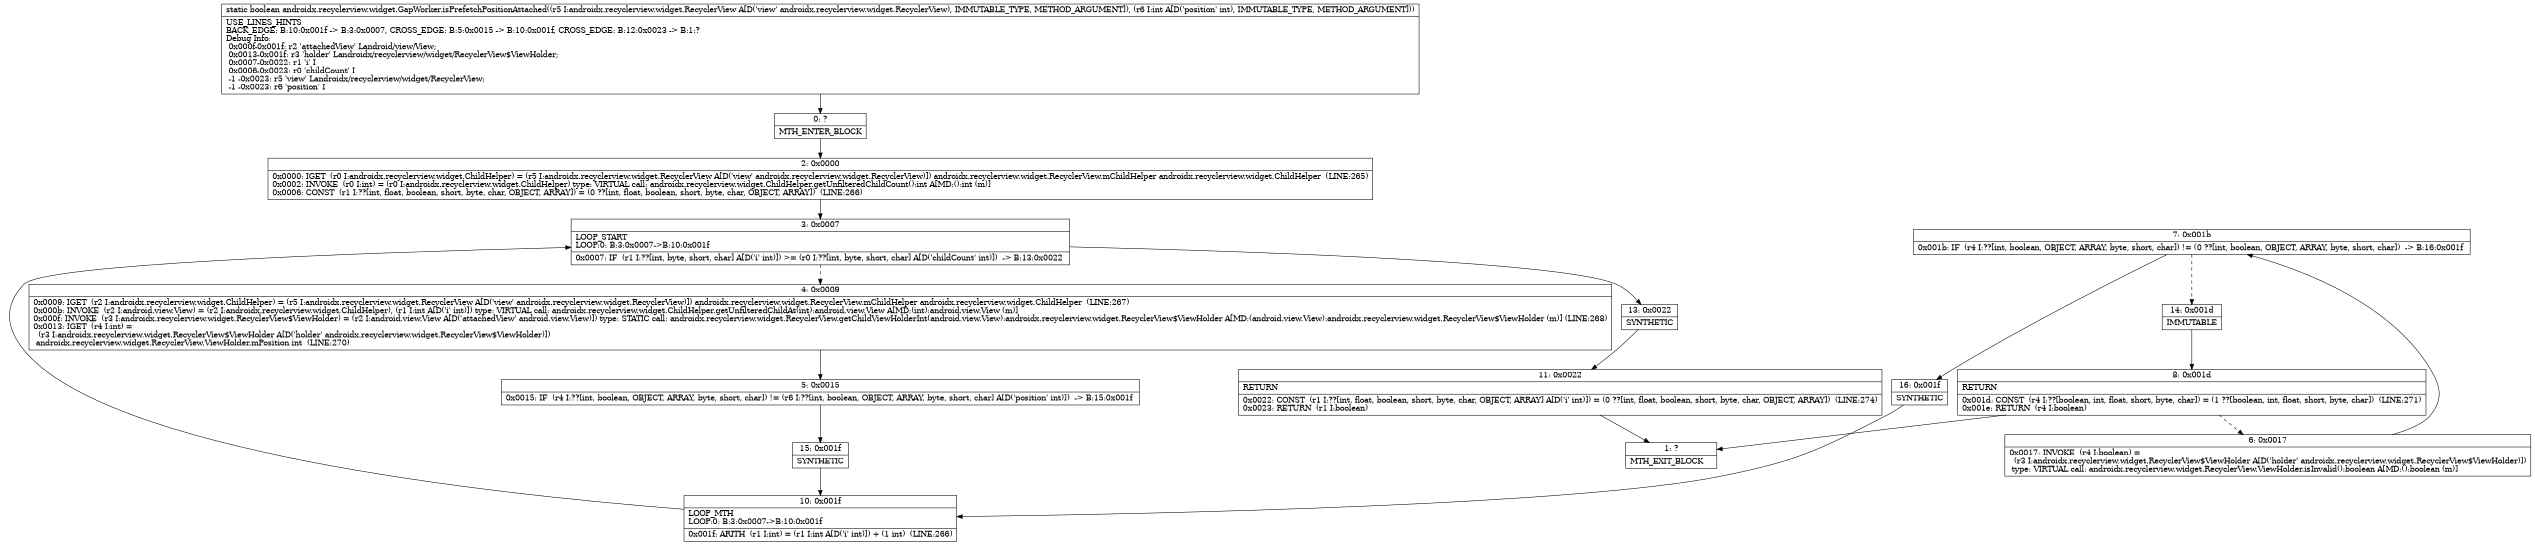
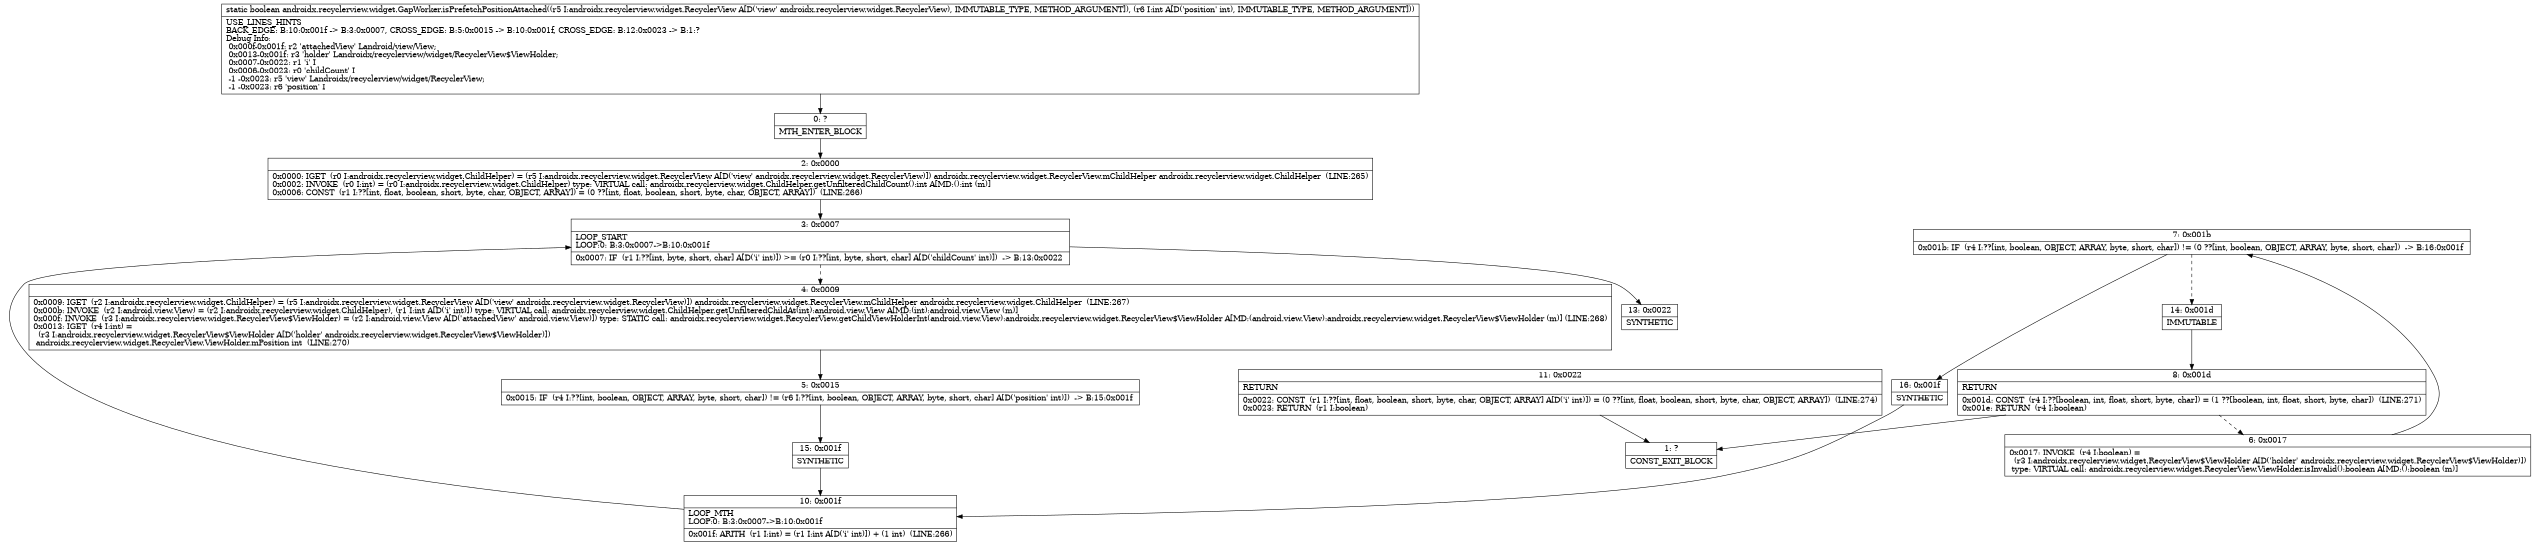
edge "13: 0x0022" -> "11: 0x0022": removed
node "1: ?": text "MTH_EXIT_BLOCK" -> "CONST_EXIT_BLOCK"
